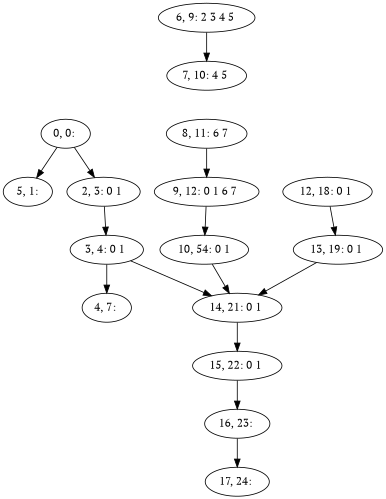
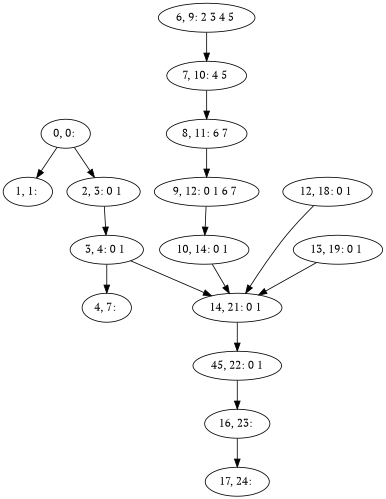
edge "7, 10: 4 5" -> "8, 11: 6 7": added
node "5, 1:": label "5, 1:" -> "1, 1:"
edge "12, 18: 0 1" -> "13, 19: 0 1": now "12, 18: 0 1" -> "14, 21: 0 1"
node "10, 54: 0 1": label "10, 54: 0 1" -> "10, 14: 0 1"
node "15, 22: 0 1": label "15, 22: 0 1" -> "45, 22: 0 1"
